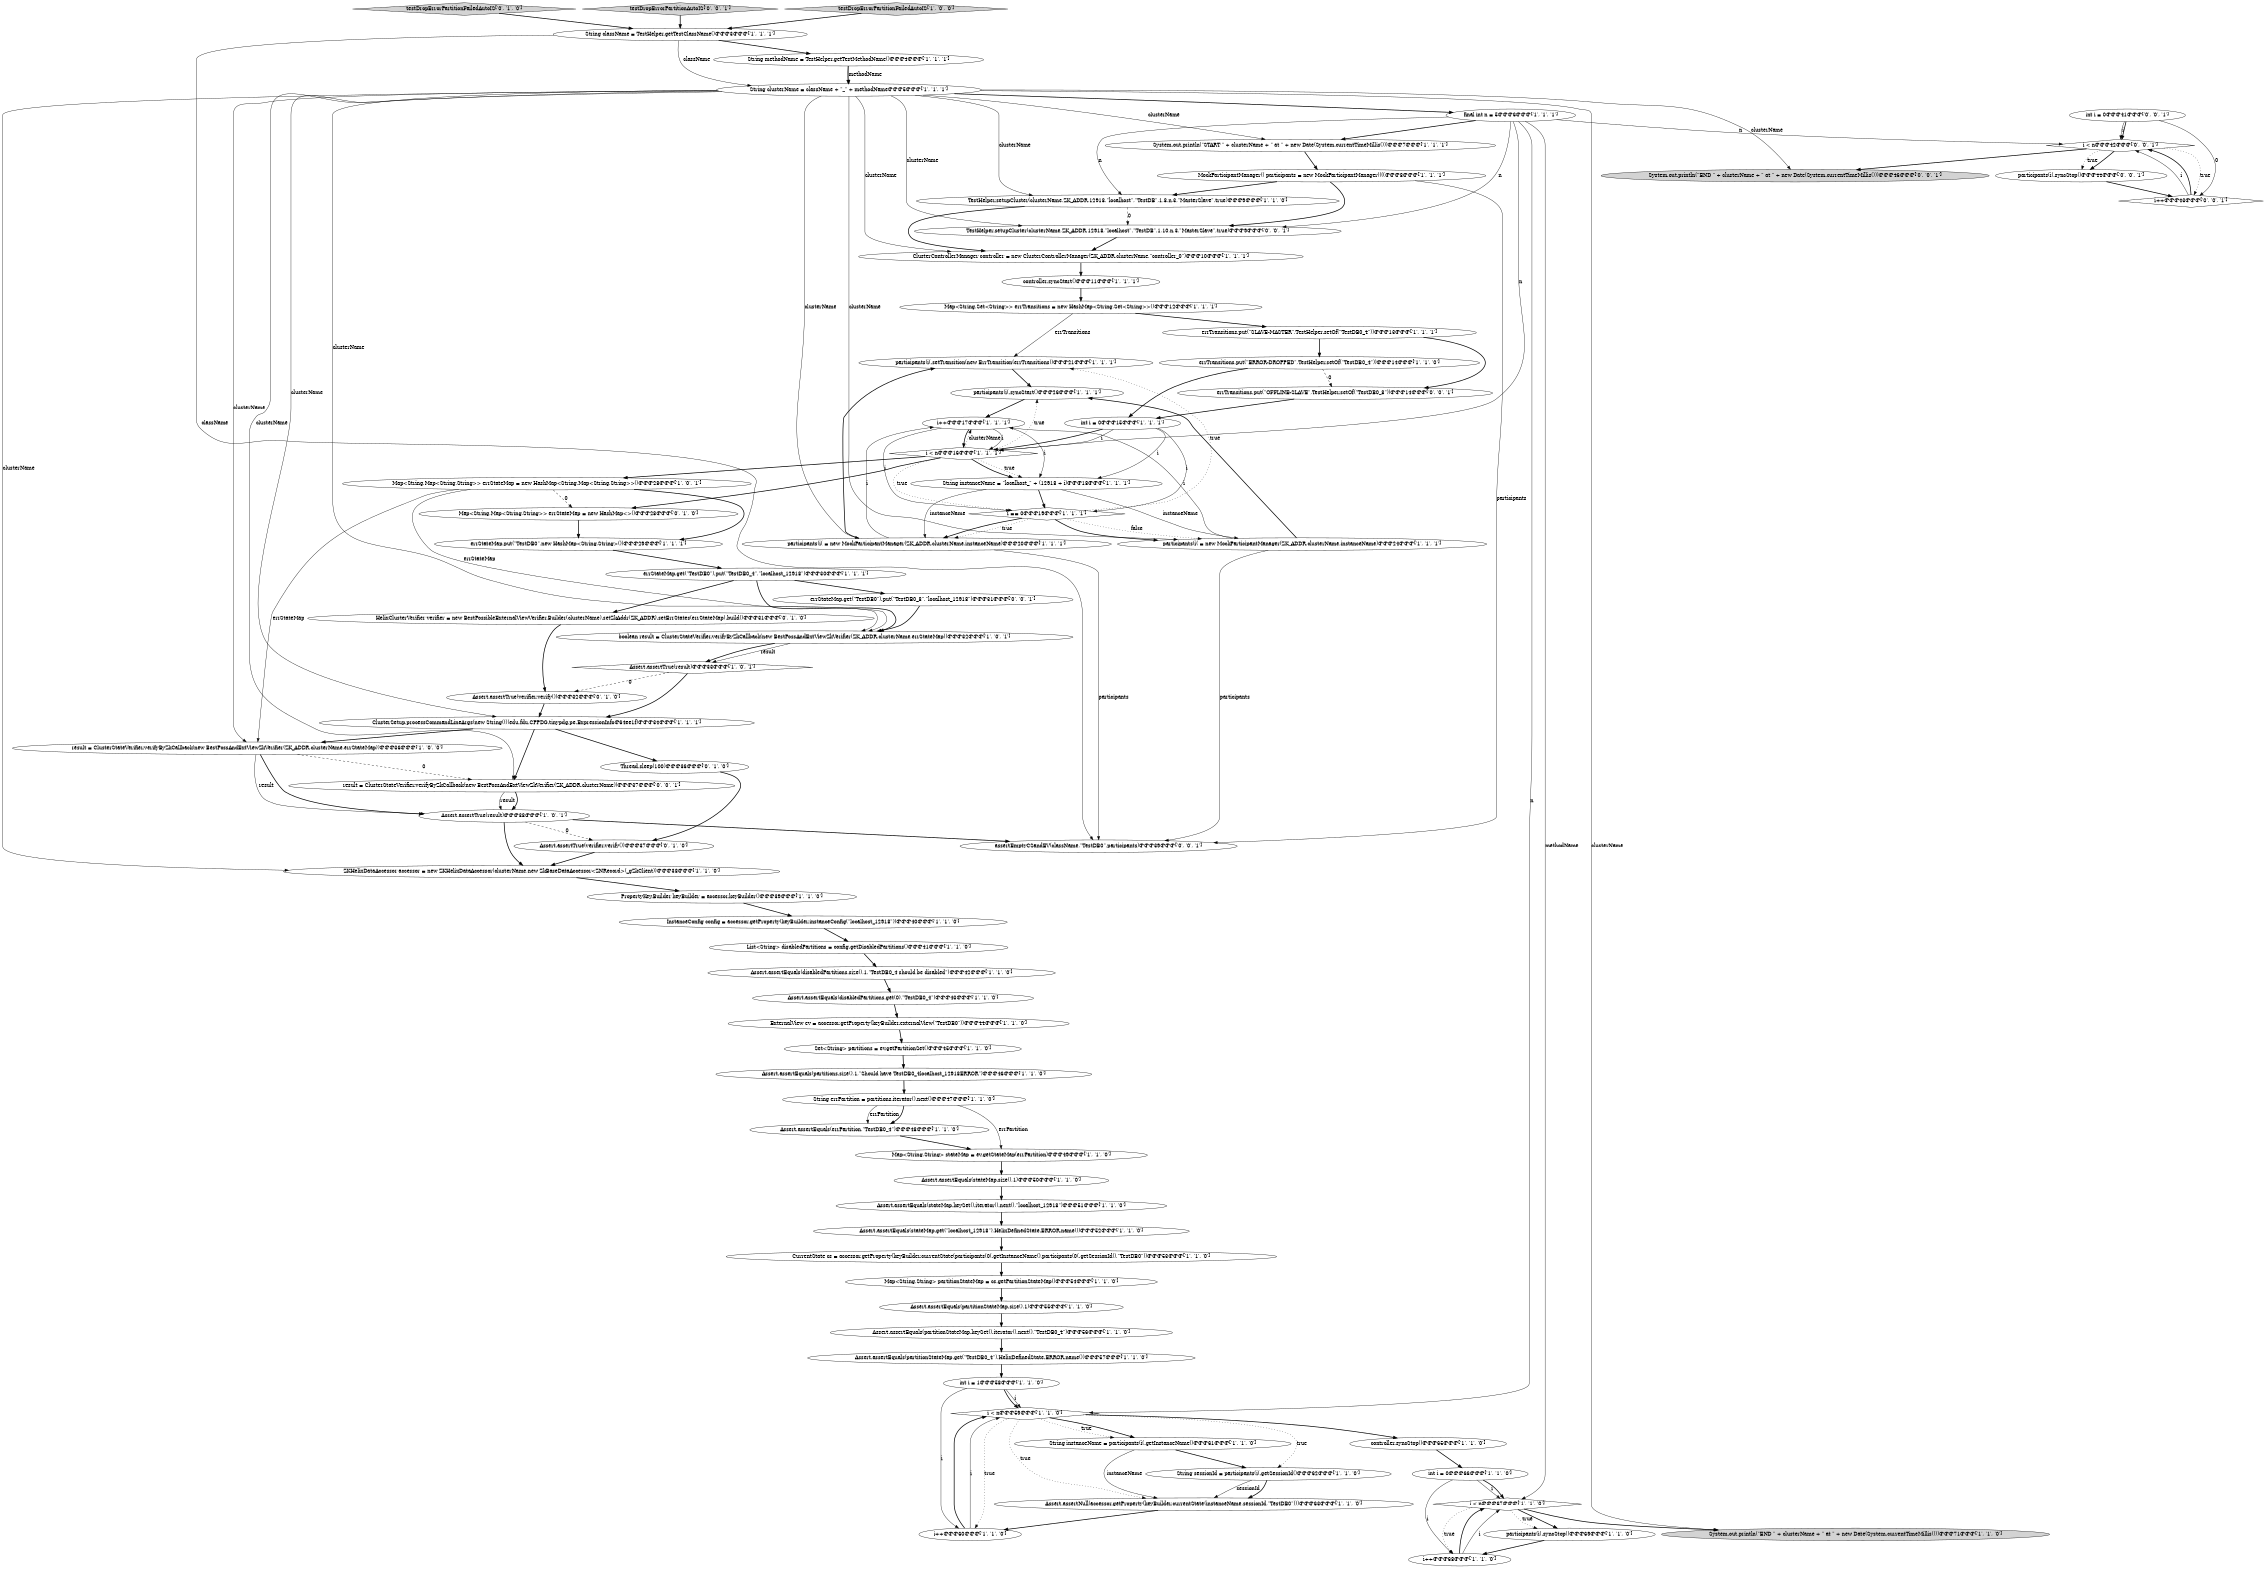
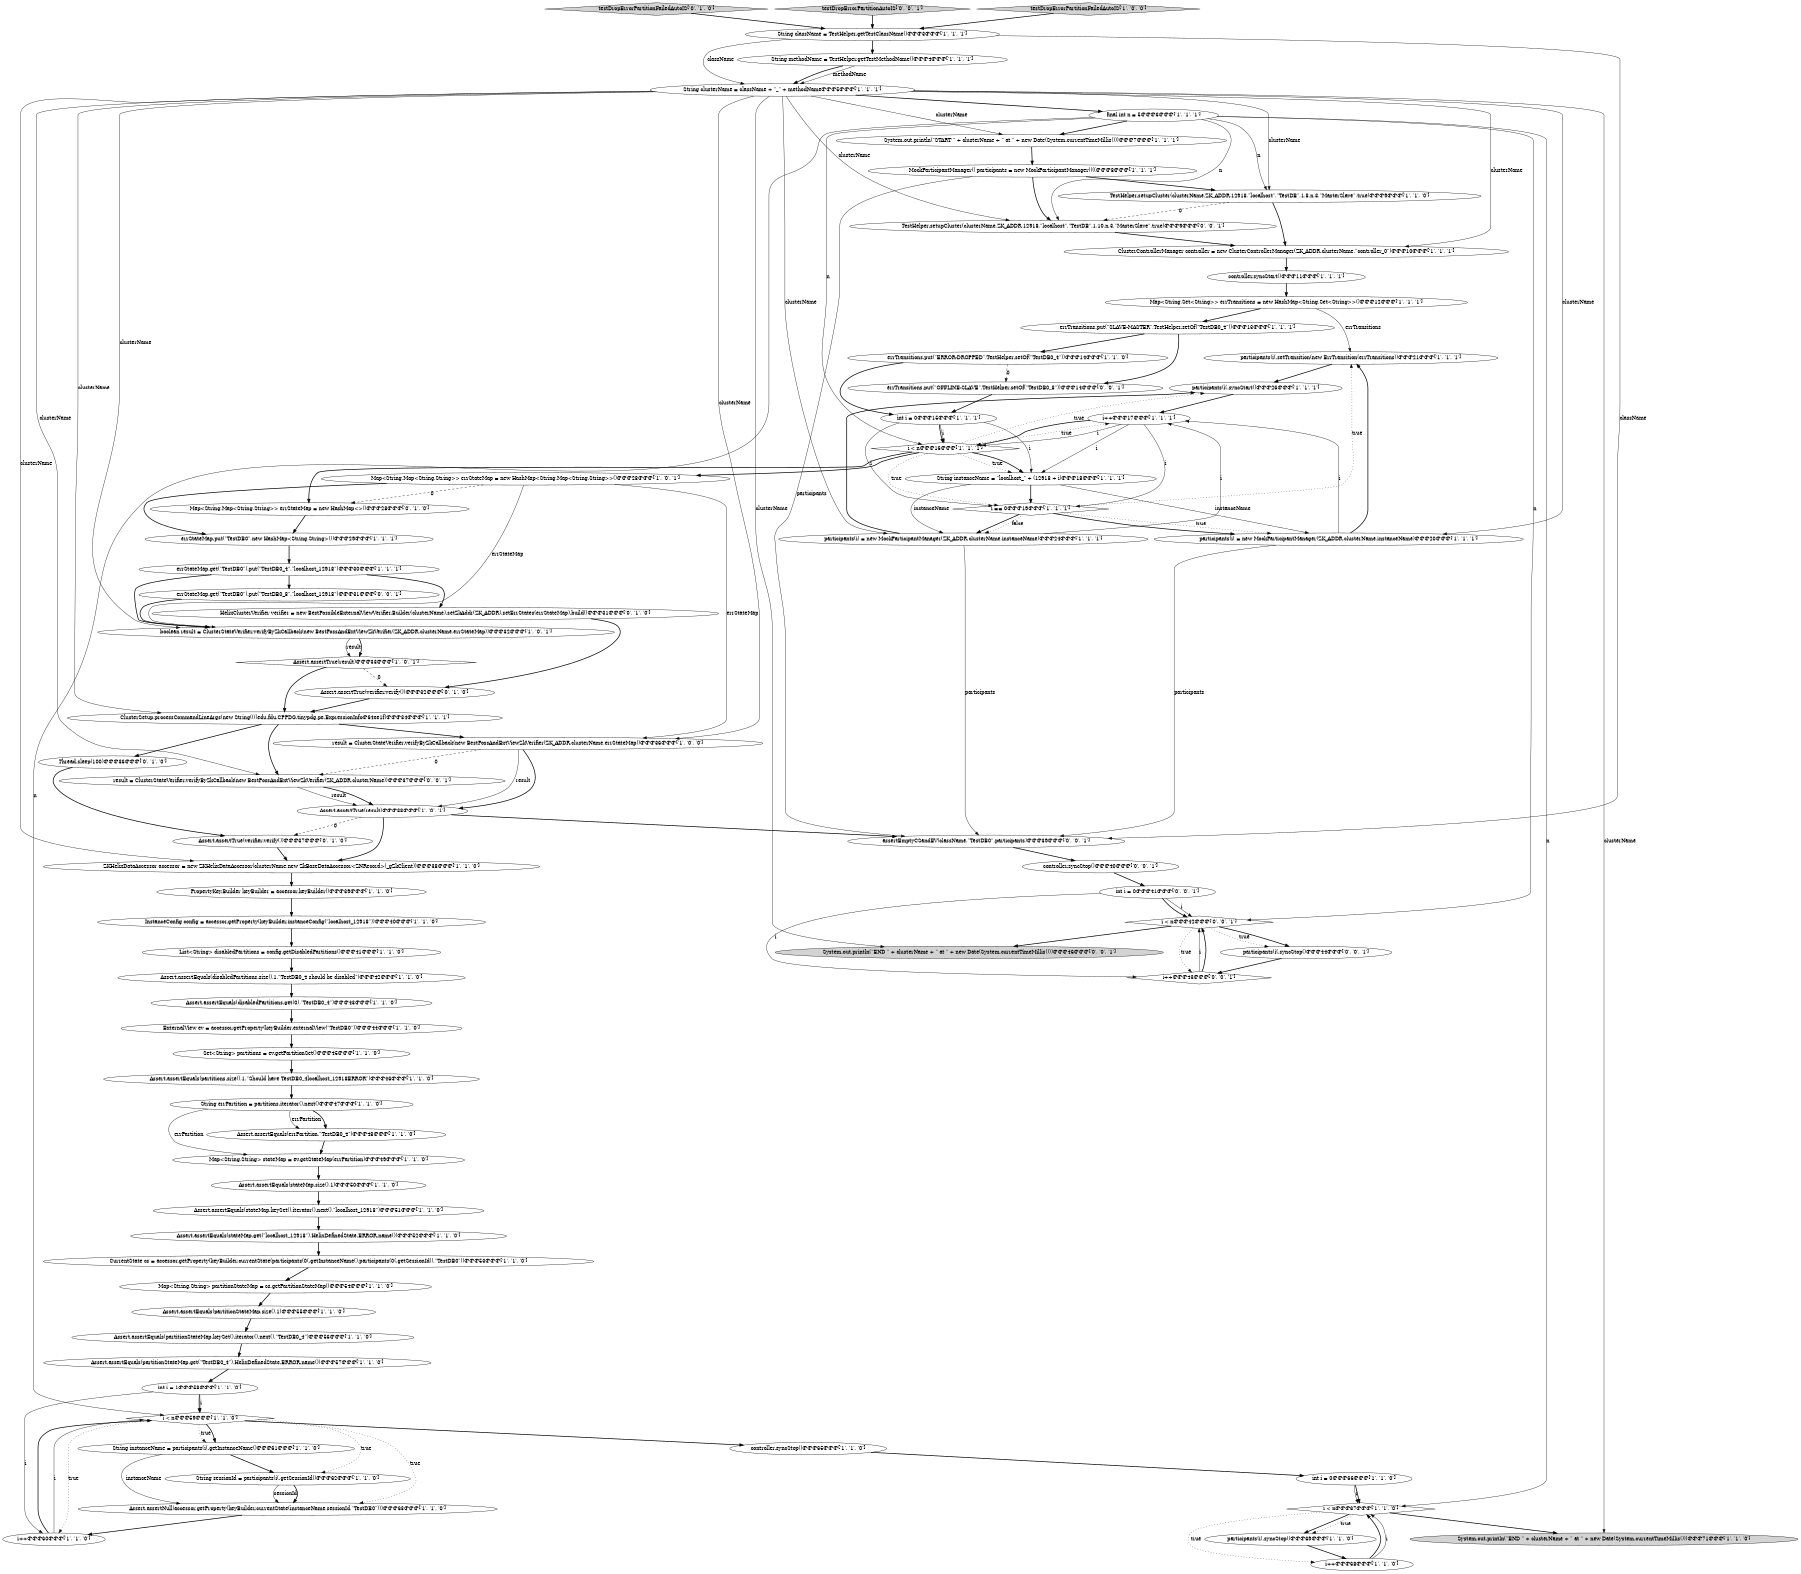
edge "int i = 0@@@41@@@['0', '0', '1']" -> "i++@@@43@@@['0', '0', '1']": label "0" -> "i"
edge "i < n@@@16@@@['1', '1', '1']" -> "i++@@@17@@@['1', '1', '1']": label "clusterName" -> "true"
edge "final int n = 5@@@6@@@['1', '1', '1']" -> "i < n@@@67@@@['1', '1', '0']": label "methodName" -> "n"
node "controller.syncStop()@@@40@@@['0', '0', '1']": added
edge "int i = 0@@@66@@@['1', '1', '0']" -> "i++@@@68@@@['1', '1', '0']": removed, label "i"
